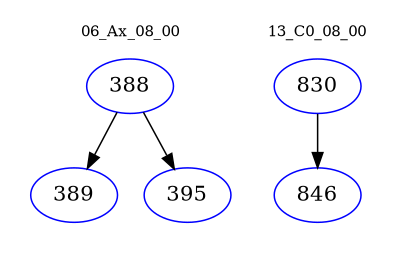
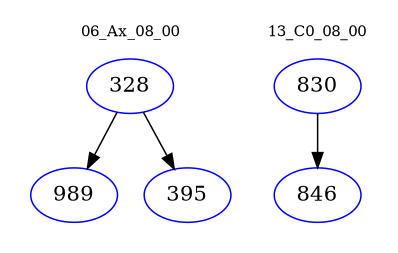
node "388": label "388" -> "328"
node "389": label "389" -> "989"
